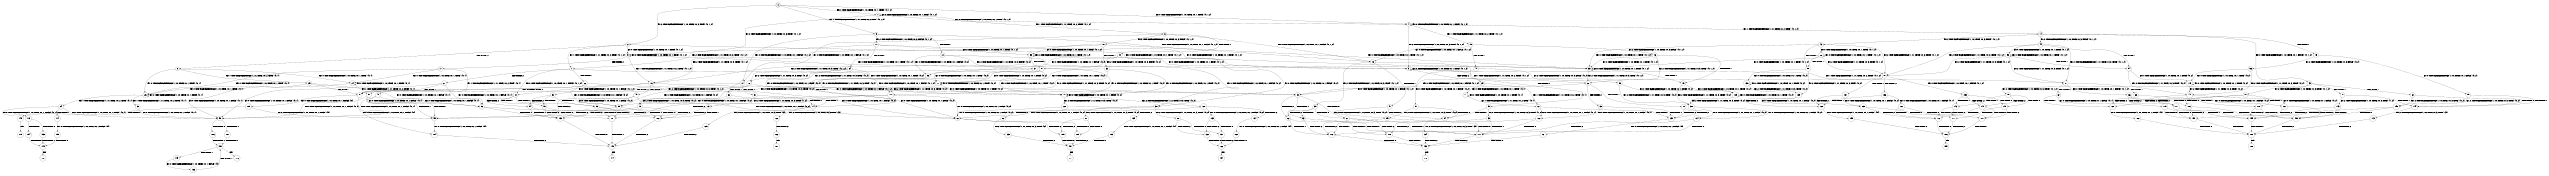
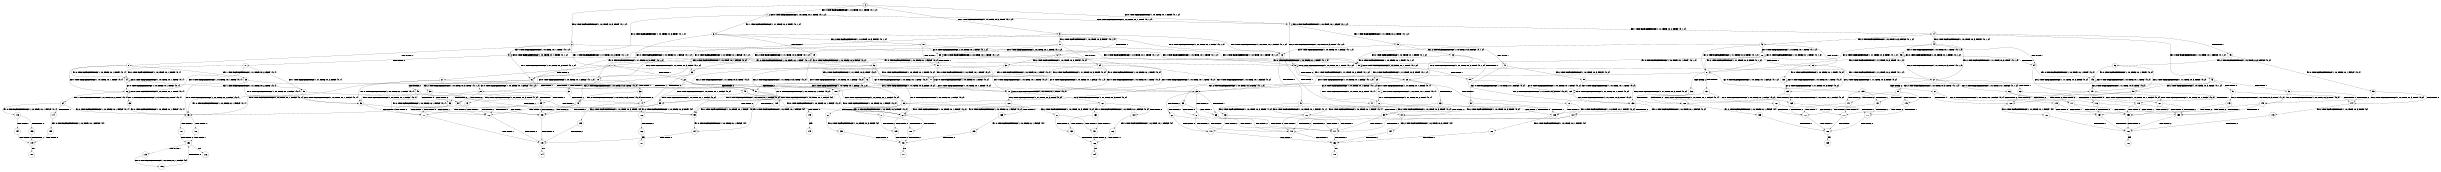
edge "13" -> "39": now "9" -> "39"
